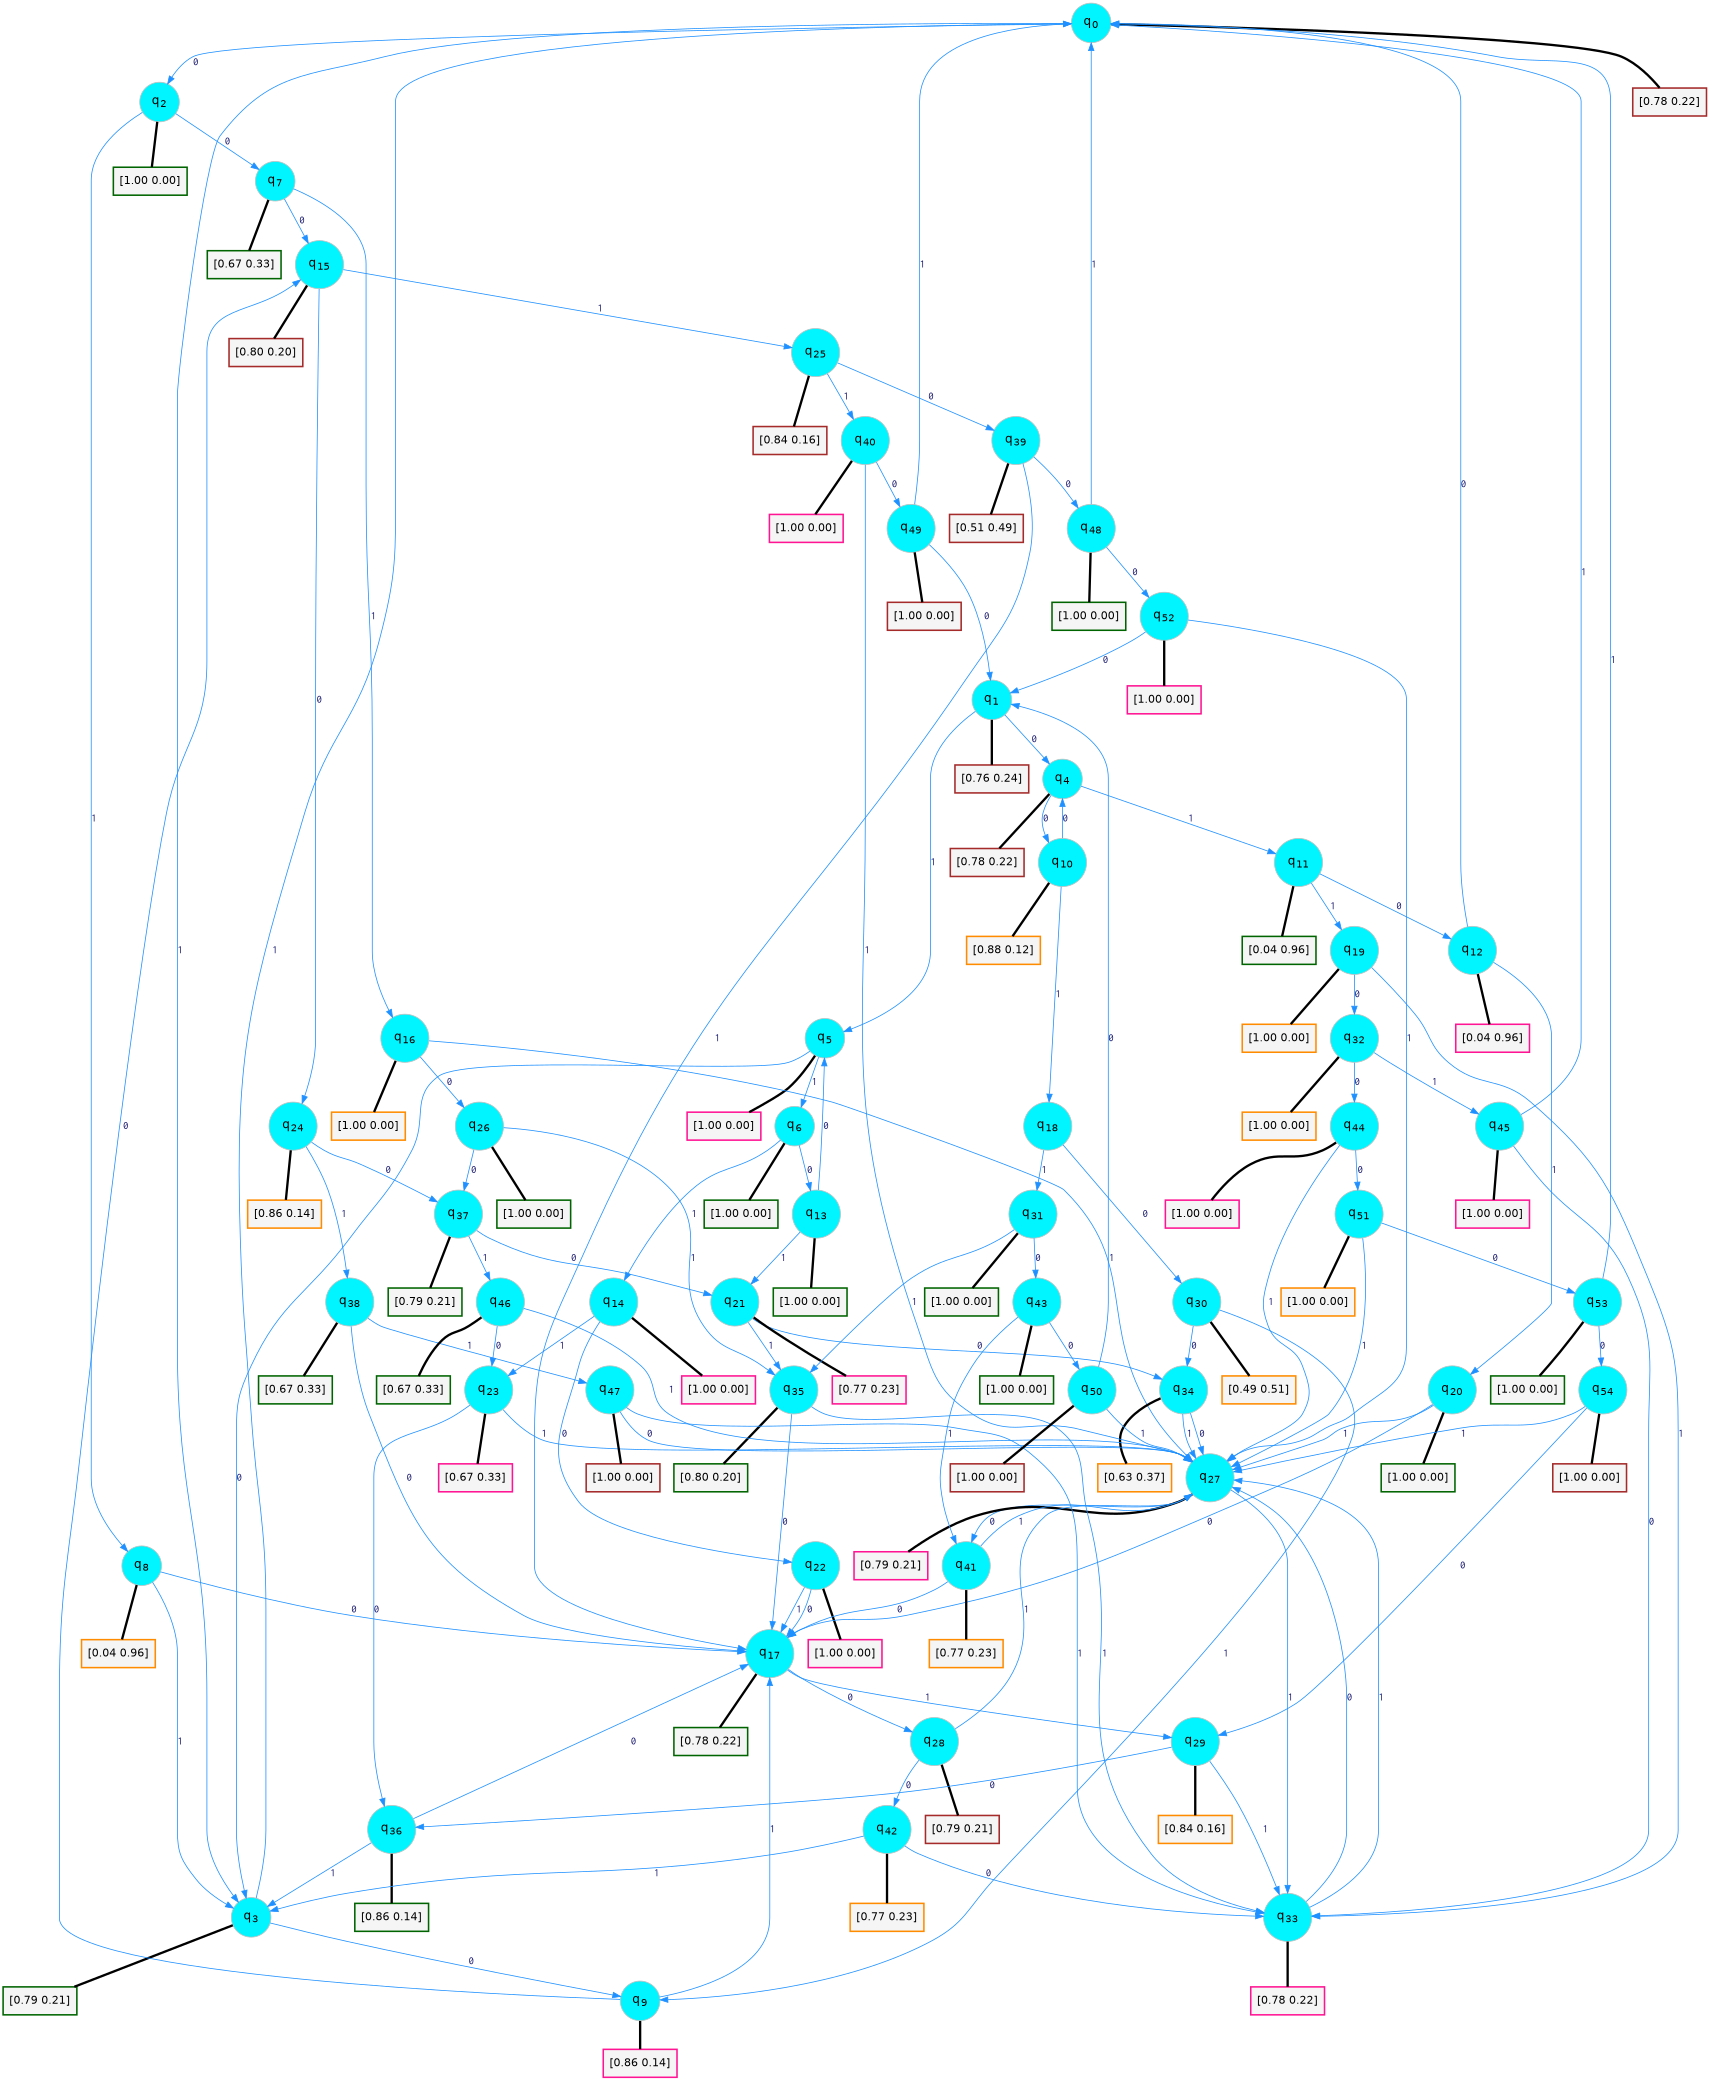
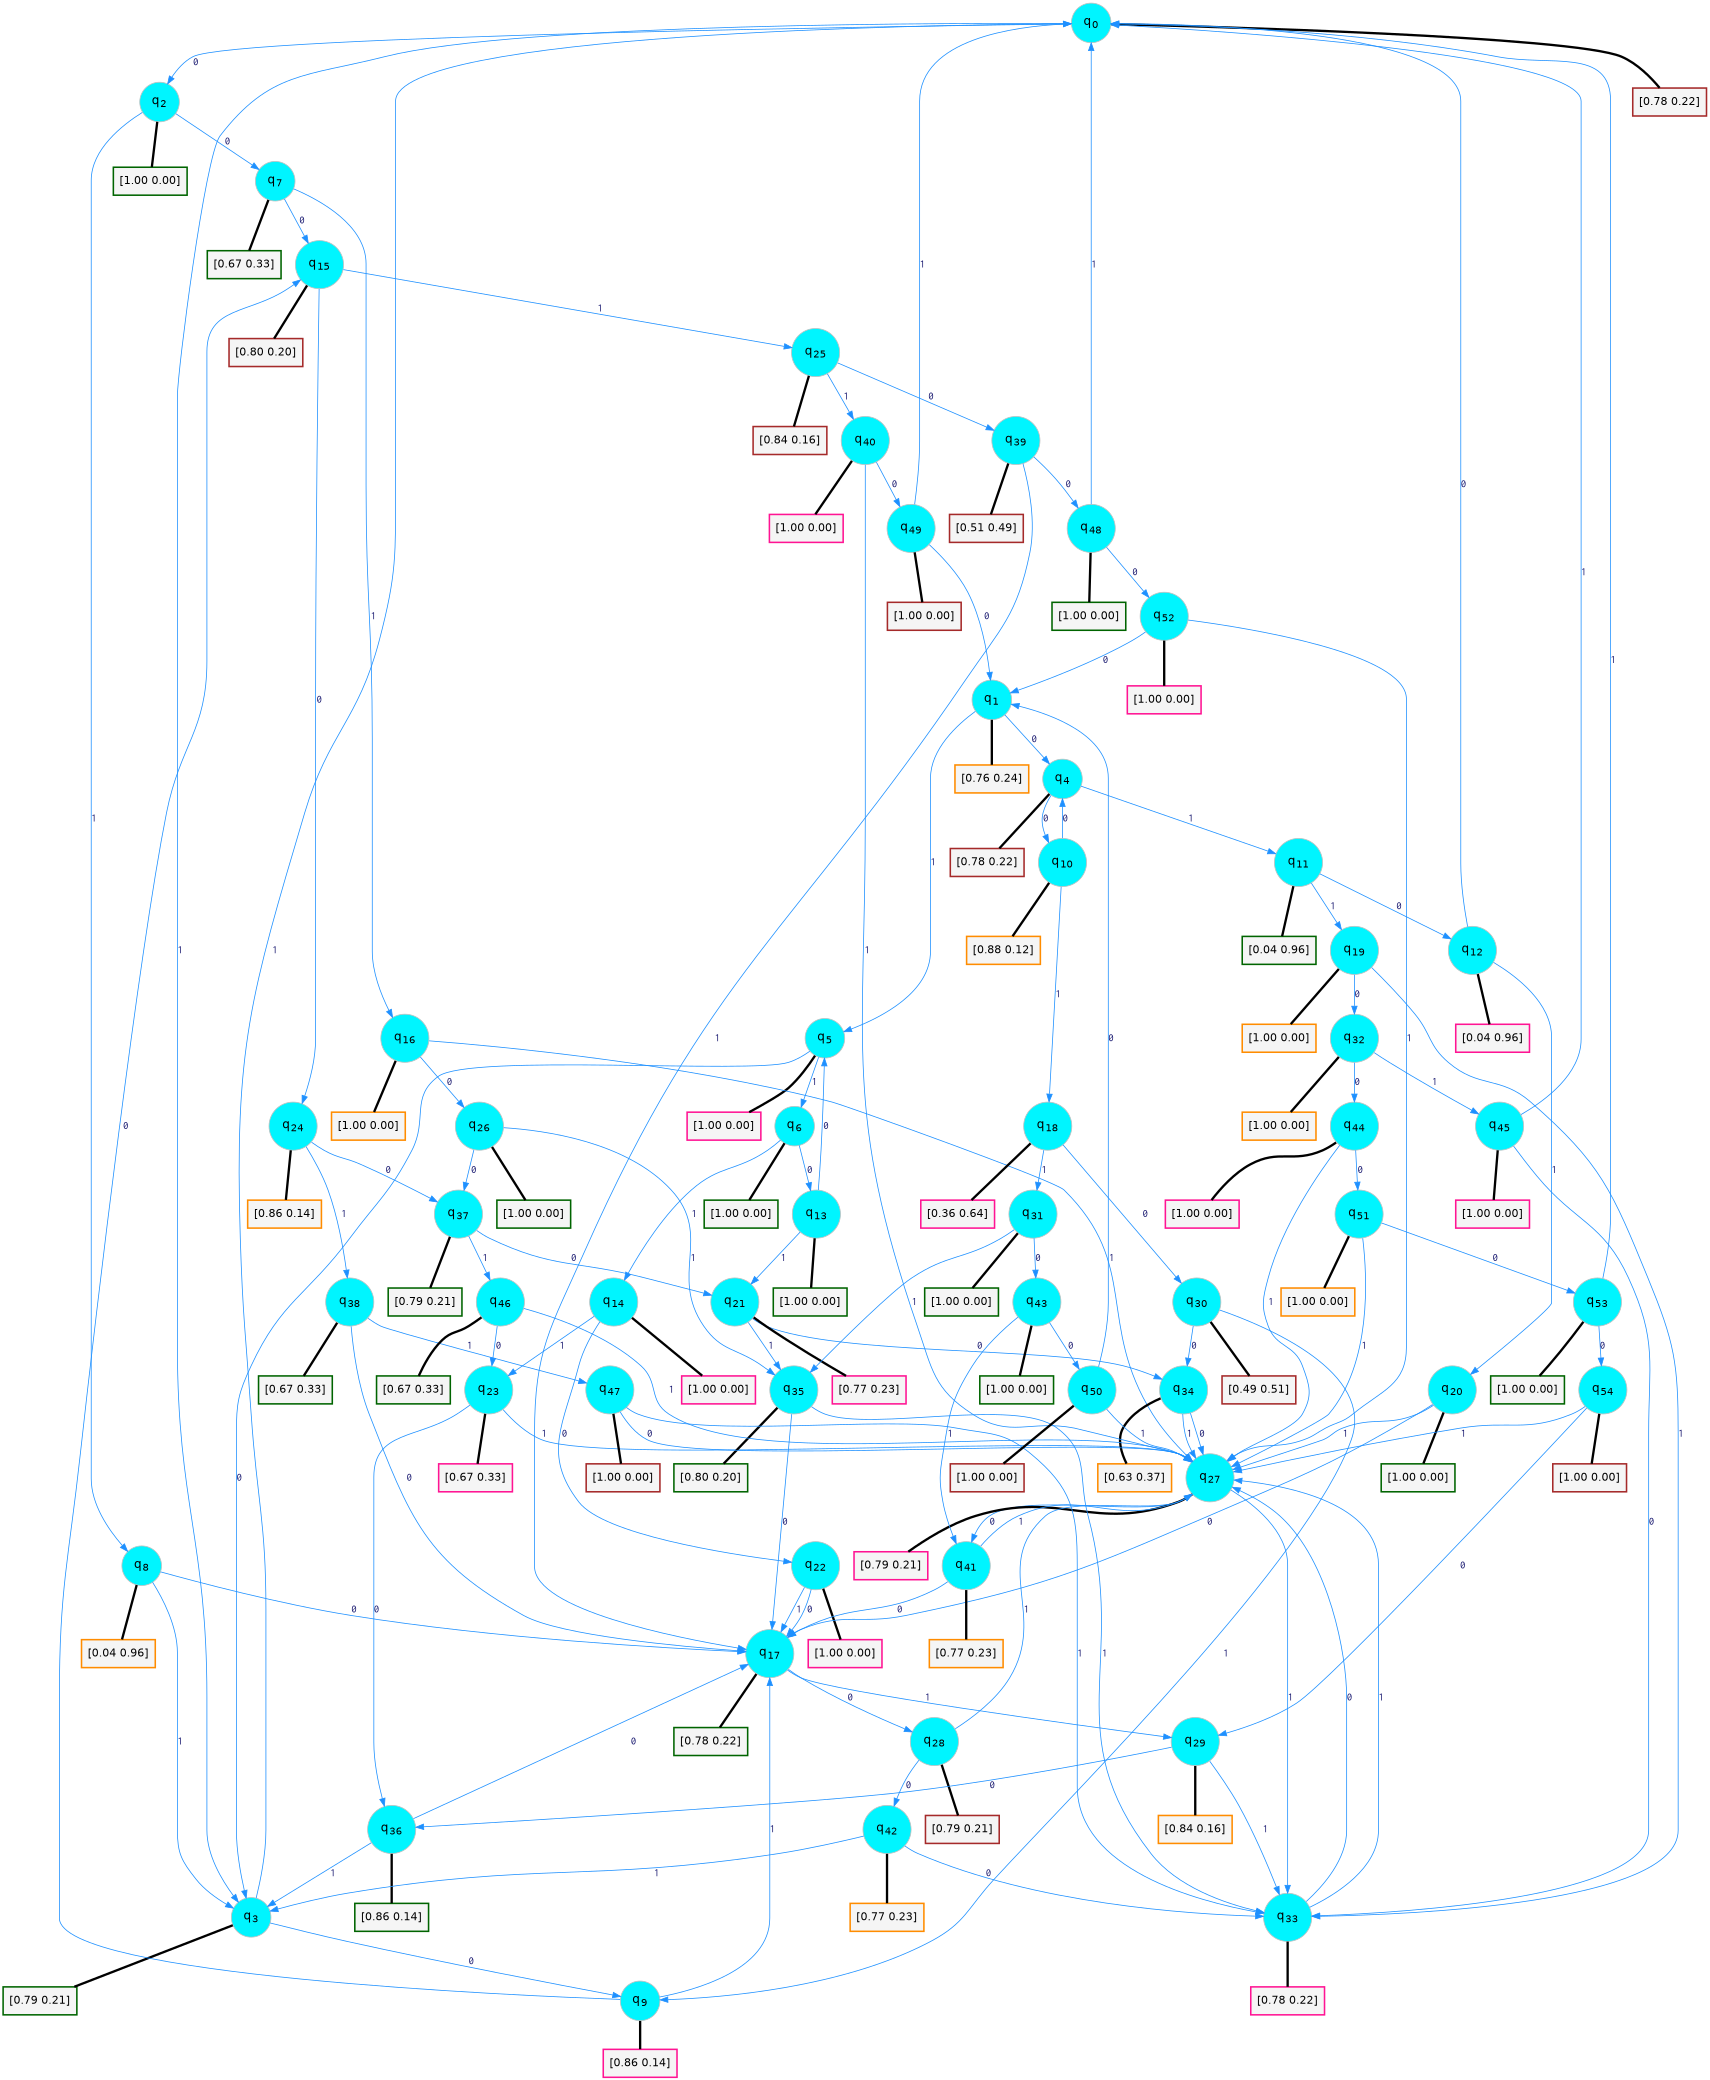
node "[0.76 0.24]": color brown -> darkorange
node "[0.36 0.64]": added
node "[0.49 0.51]": color darkorange -> brown
